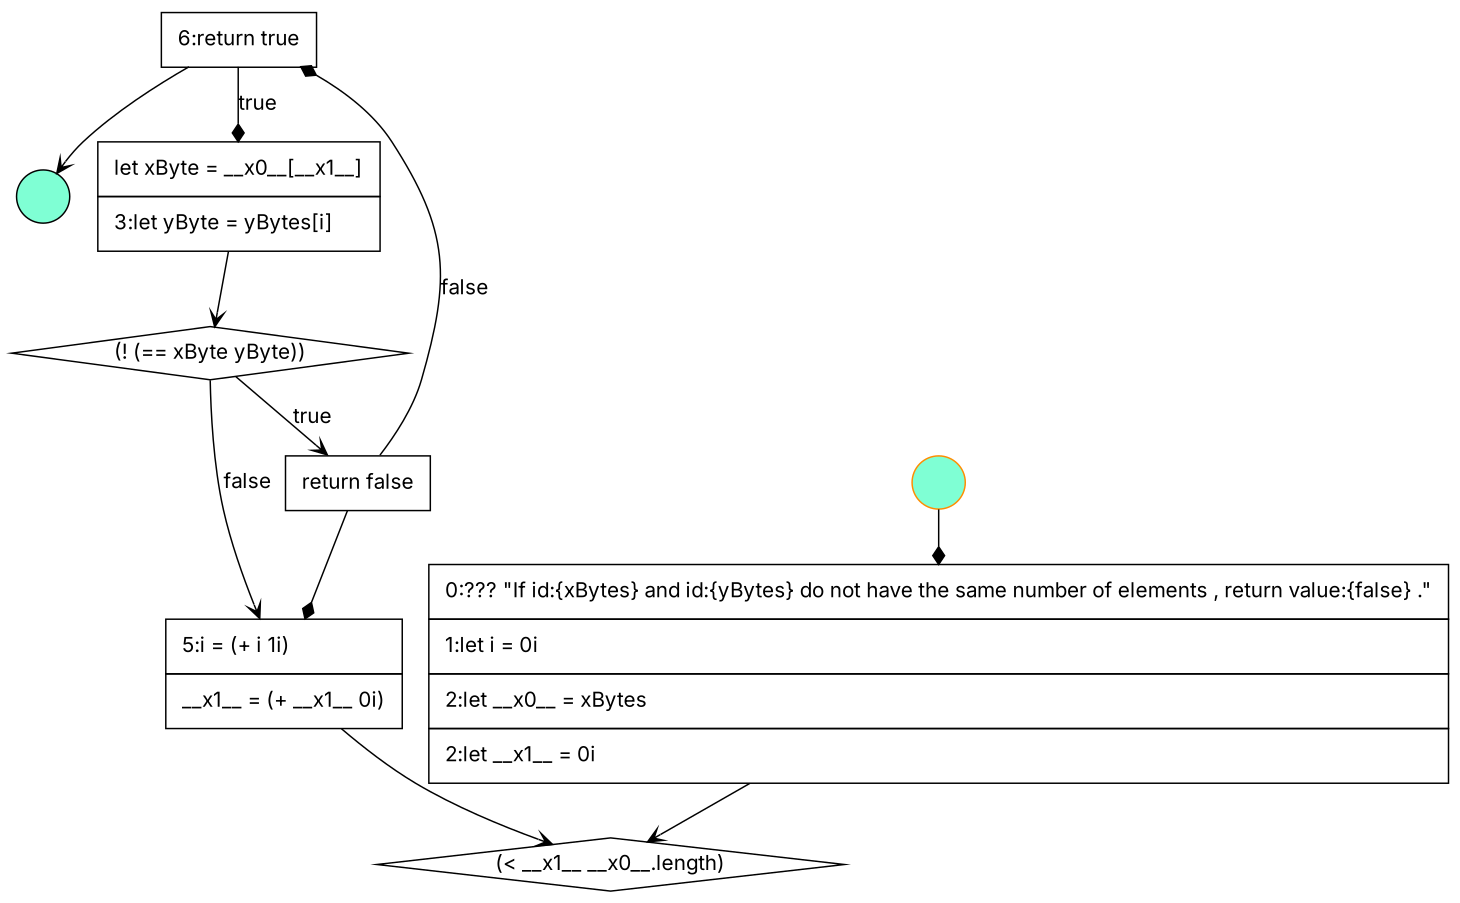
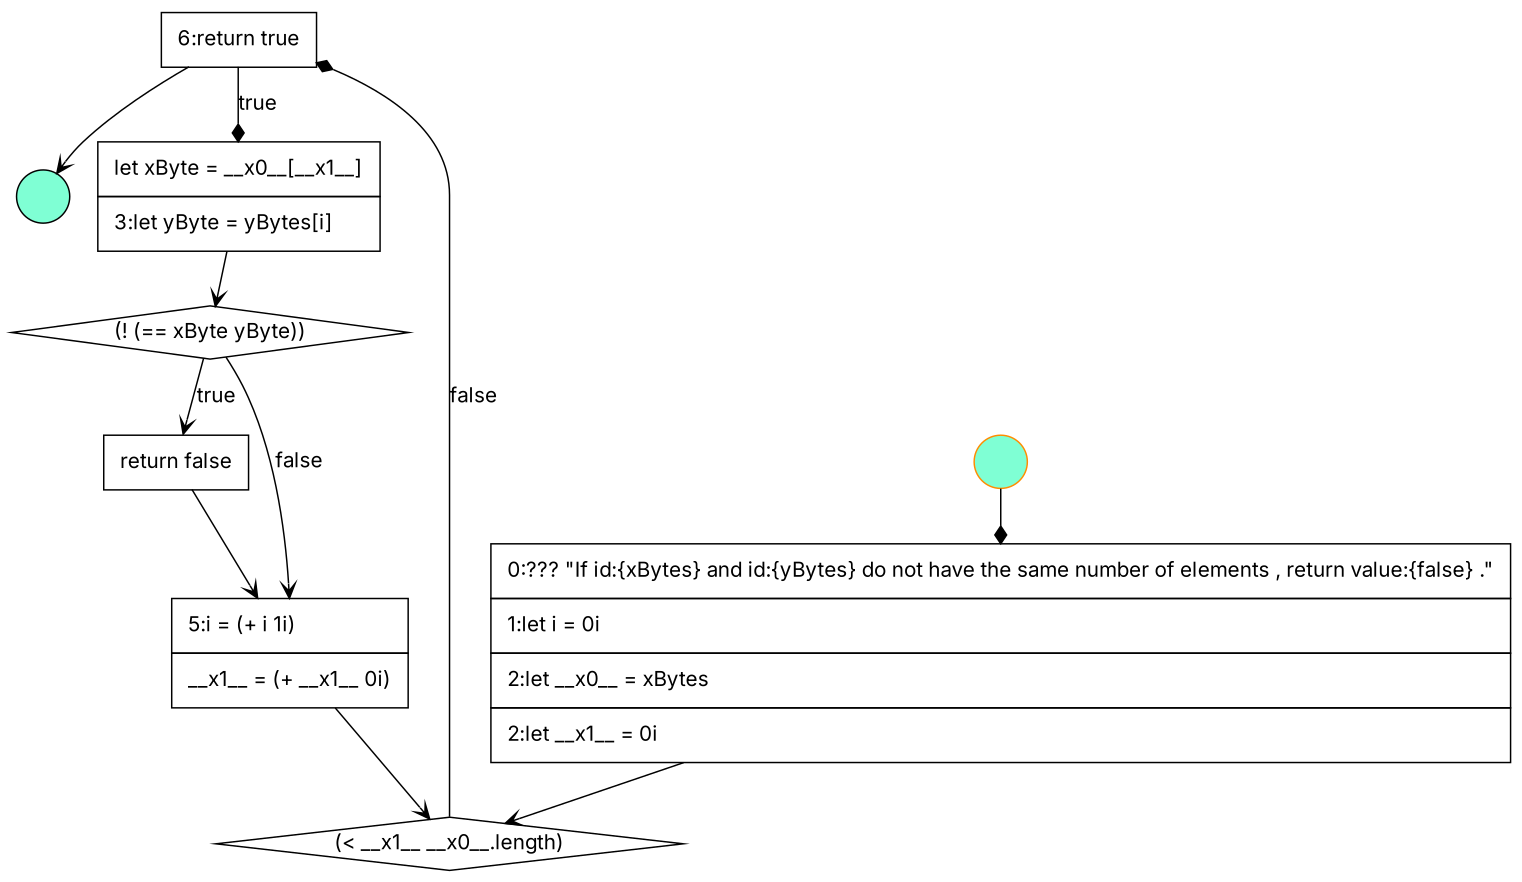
edge "return false" -> "6:return true": now "(< __x1__ __x0__.length)" -> "6:return true"
edge "return false" -> "5:i = (+ i 1i)": arrowhead diamond -> vee
